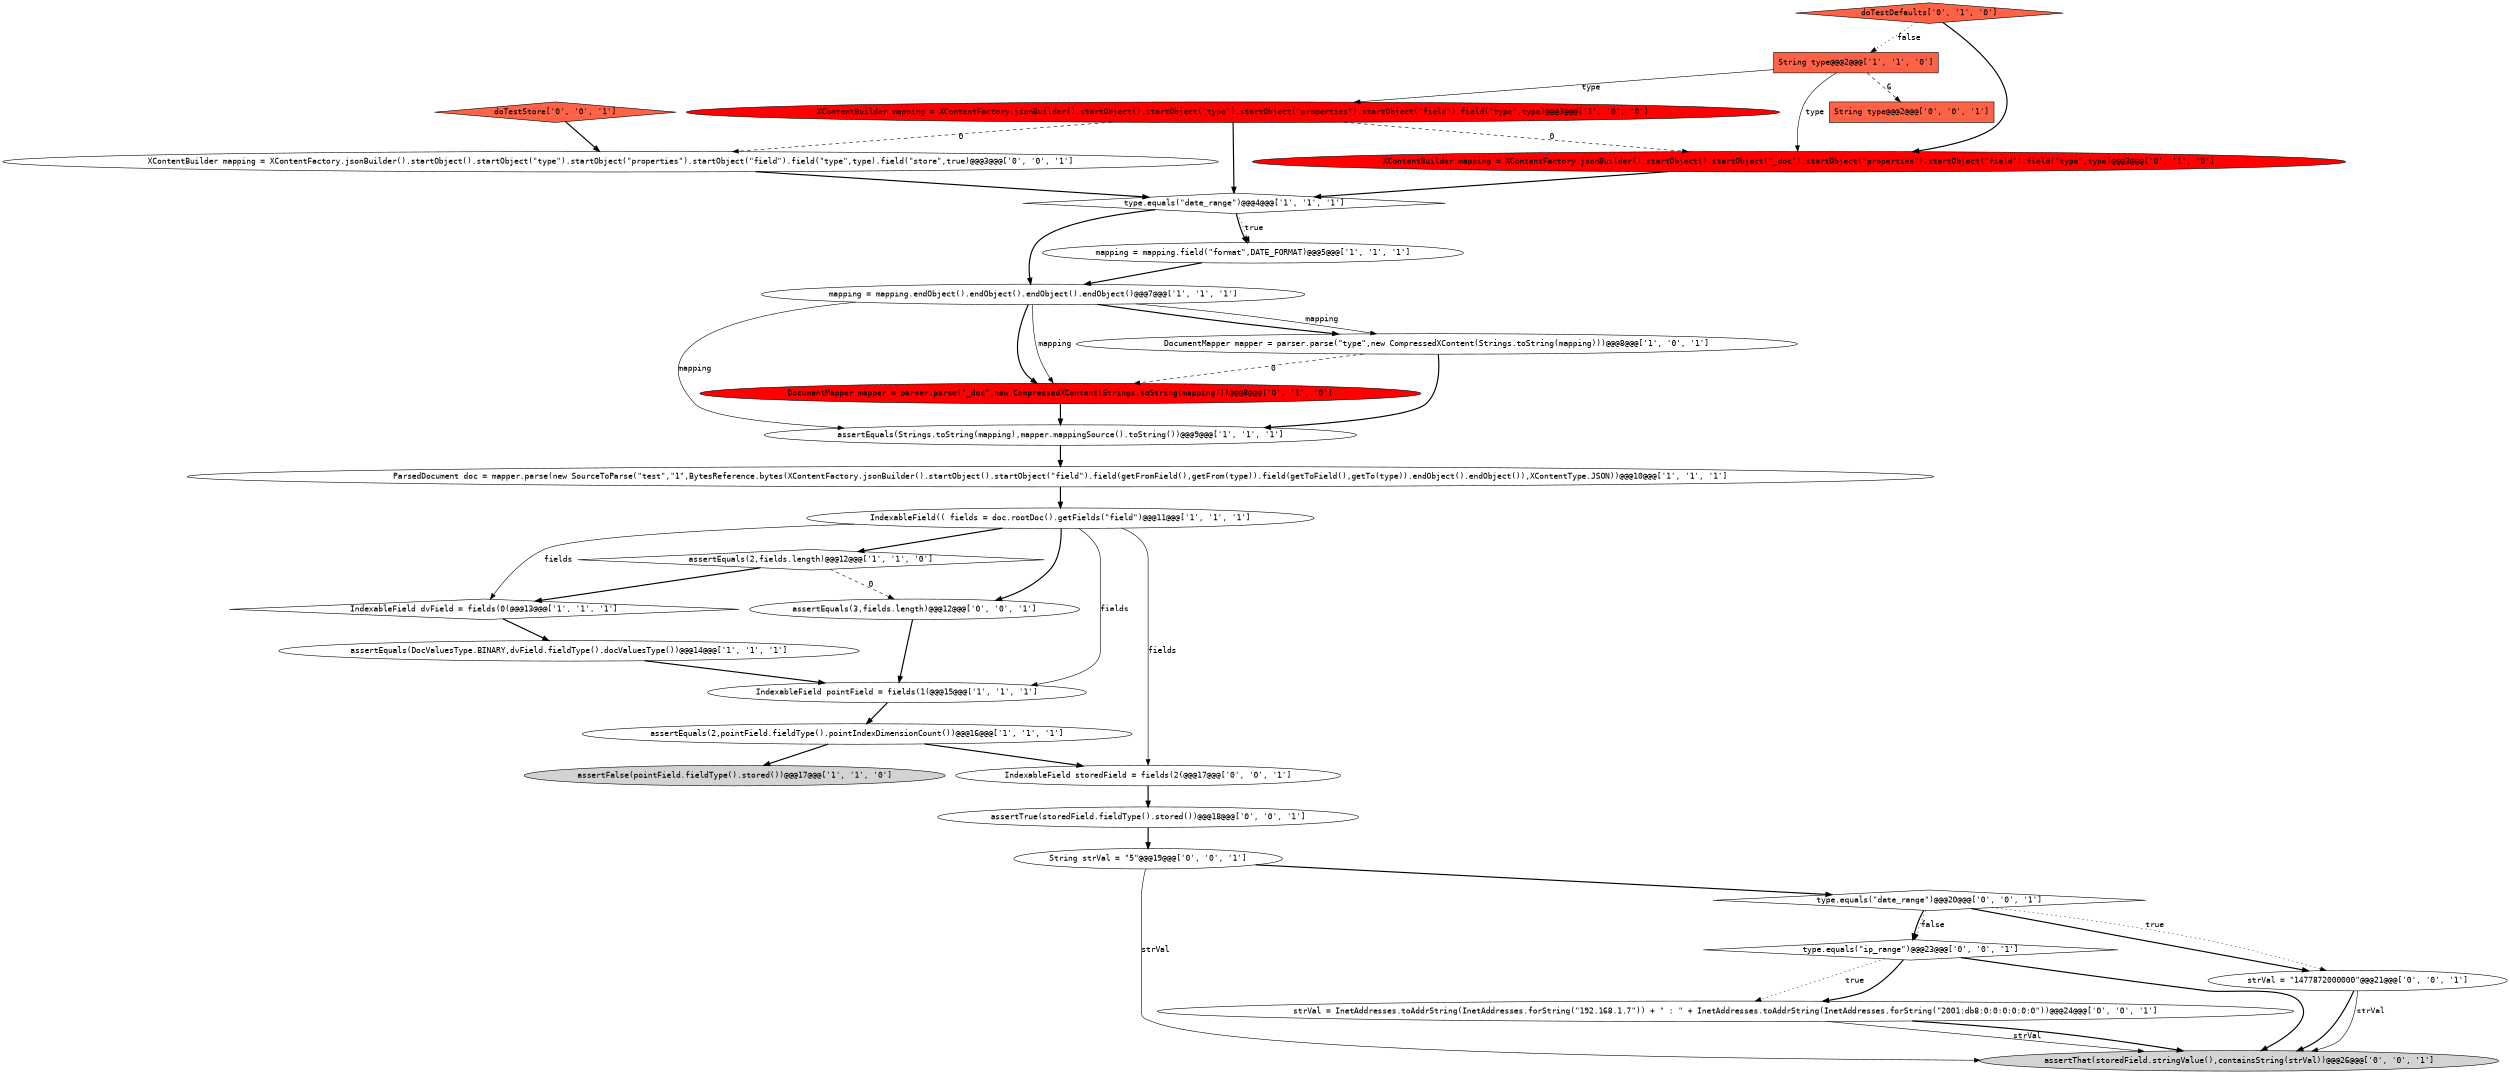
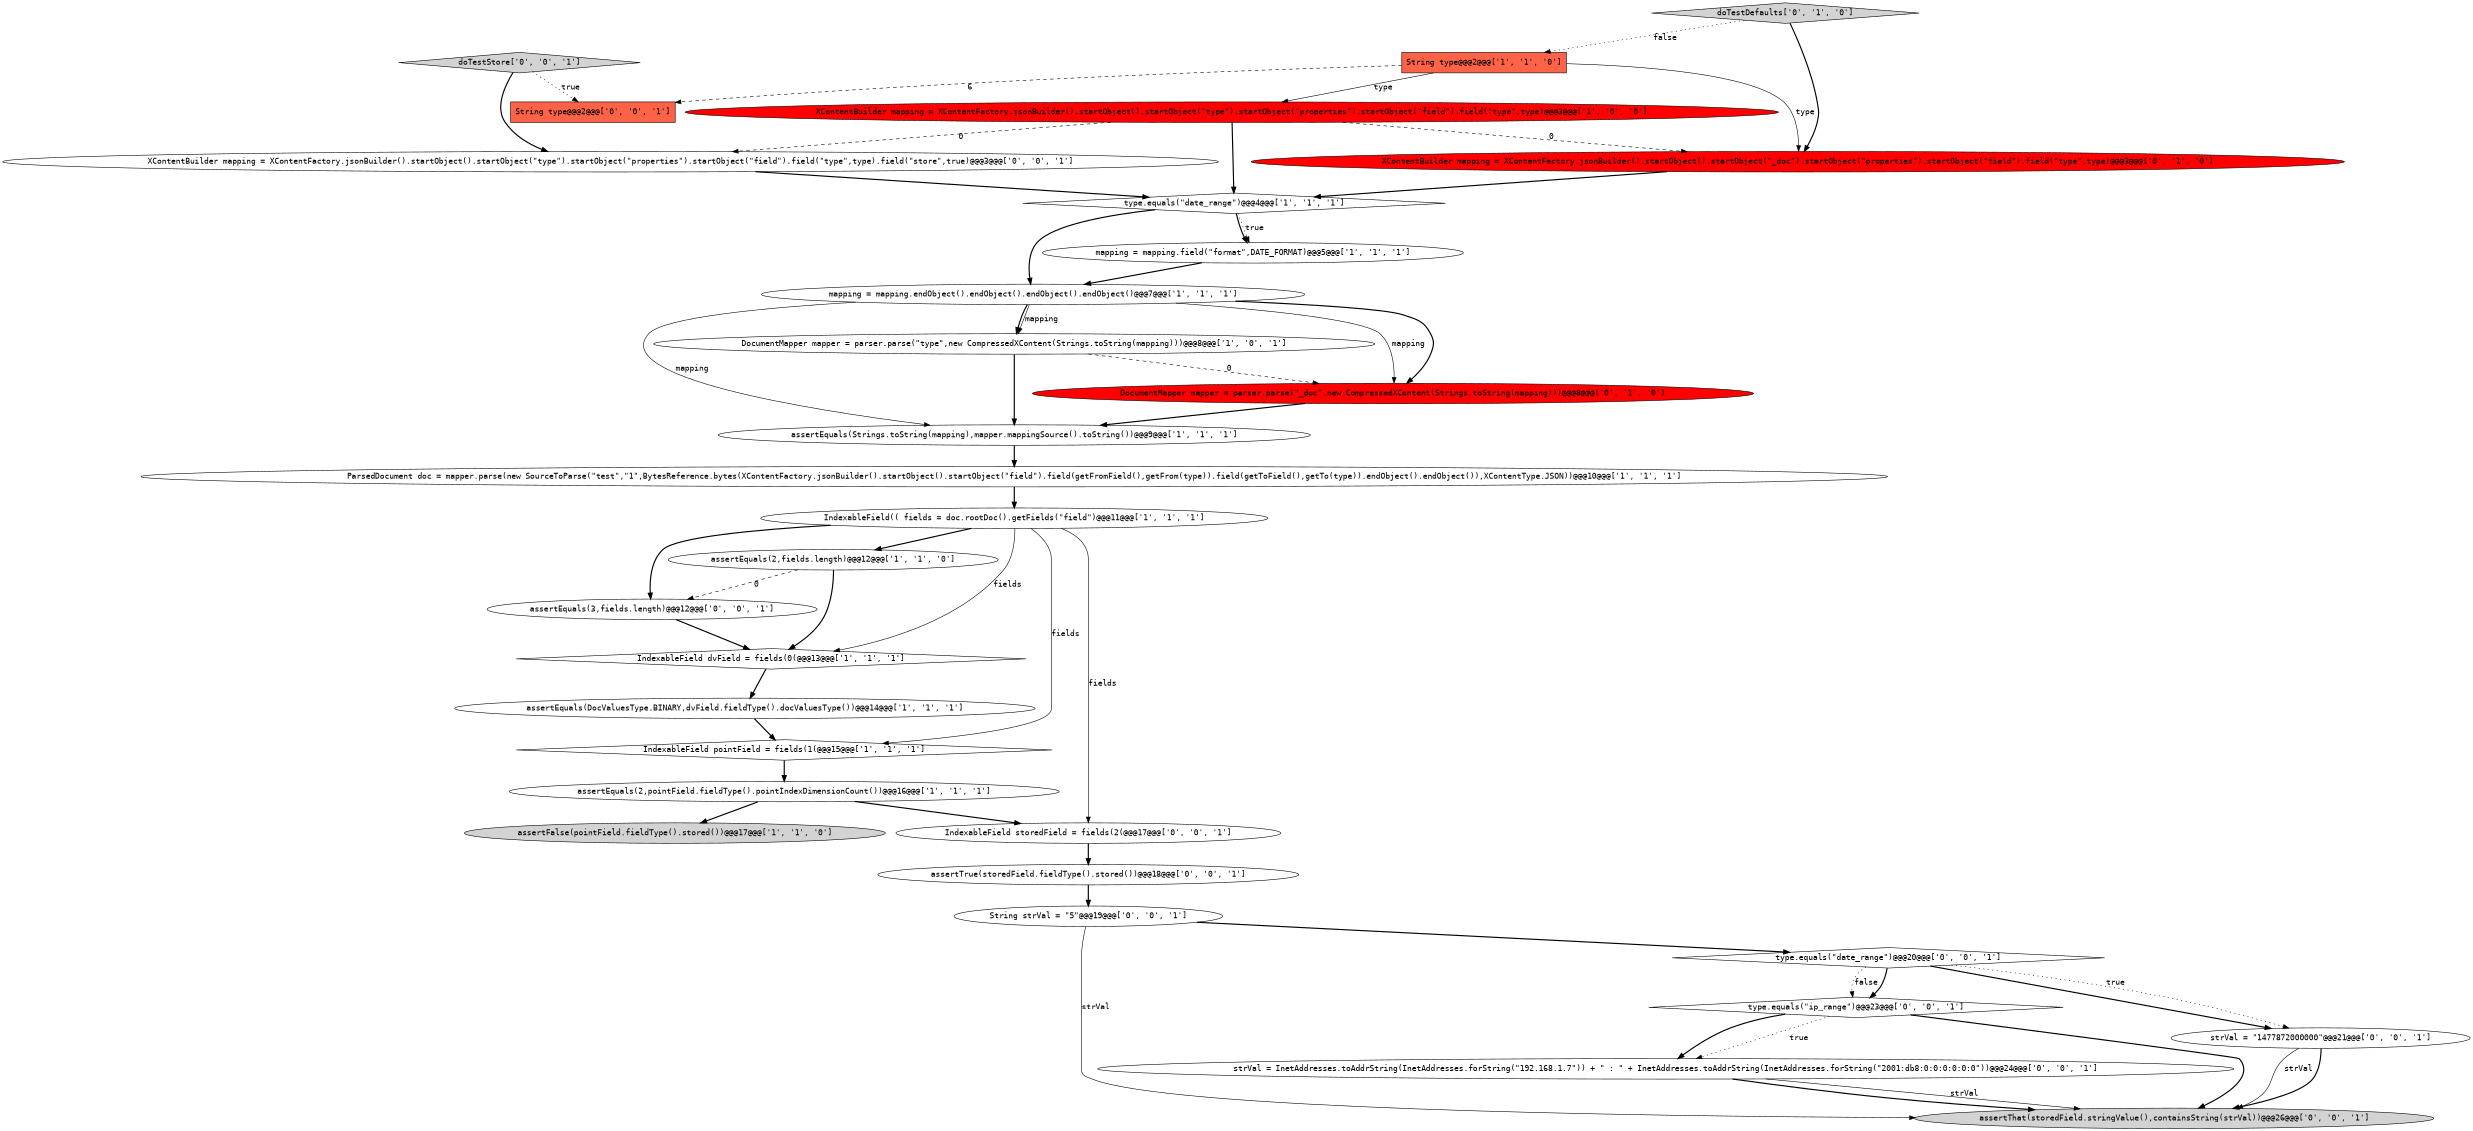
node "doTestDefaults['0', '1', '0']": fillcolor tomato -> lightgray
edge "doTestStore['0', '0', '1']" -> "String type@@@2@@@['0', '0', '1']": added, label "true"
node "doTestStore['0', '0', '1']": fillcolor tomato -> lightgray
node "assertEquals(2,fields.length)@@@12@@@['1', '1', '0']": shape diamond -> ellipse
edge "assertEquals(3,fields.length)@@@12@@@['0', '0', '1']" -> "IndexableField pointField = fields(1(@@@15@@@['1', '1', '1']": now "assertEquals(3,fields.length)@@@12@@@['0', '0', '1']" -> "IndexableField dvField = fields(0(@@@13@@@['1', '1', '1']"
node "IndexableField pointField = fields(1(@@@15@@@['1', '1', '1']": shape ellipse -> diamond
